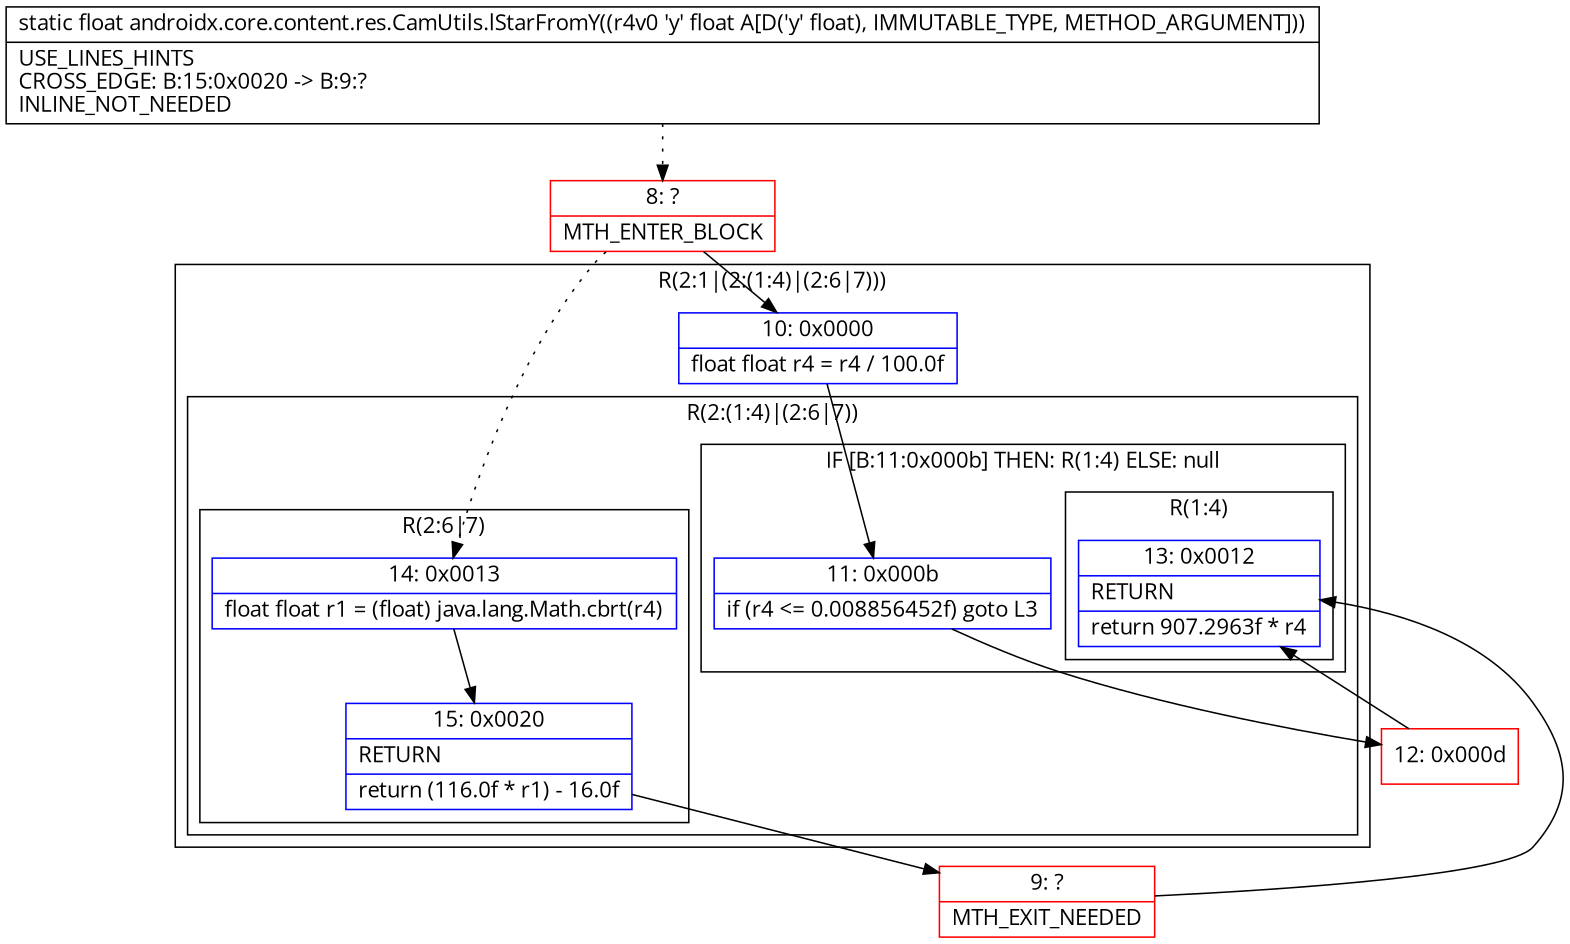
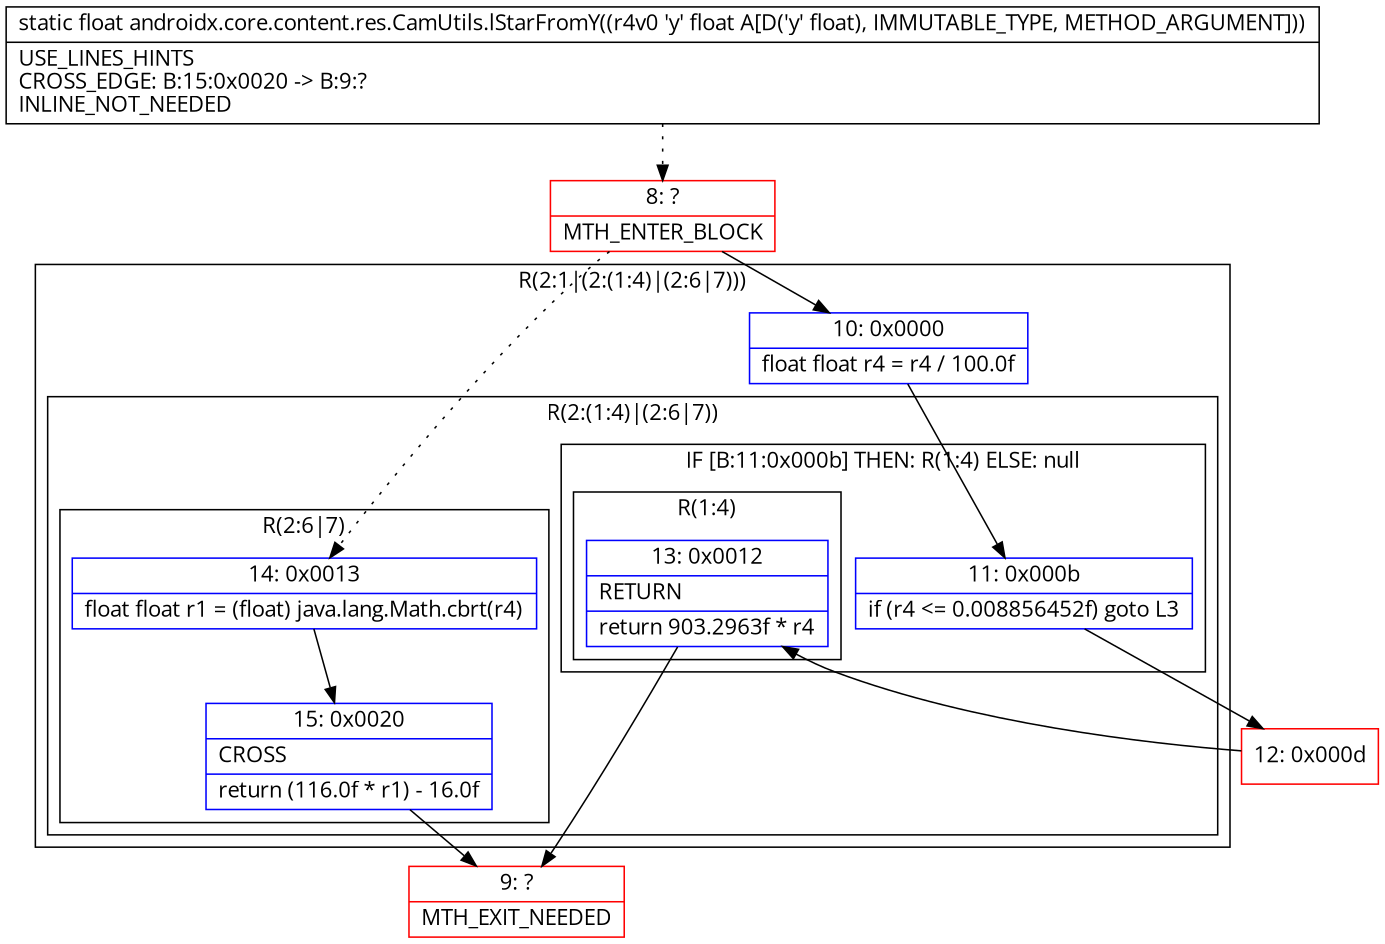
node "13: 0x0012": text "return 907.2963f * r4" -> "return 903.2963f * r4"
node "15: 0x0020": text "RETURN" -> "CROSS"
edge "9: ?" -> "13: 0x0012": reversed
